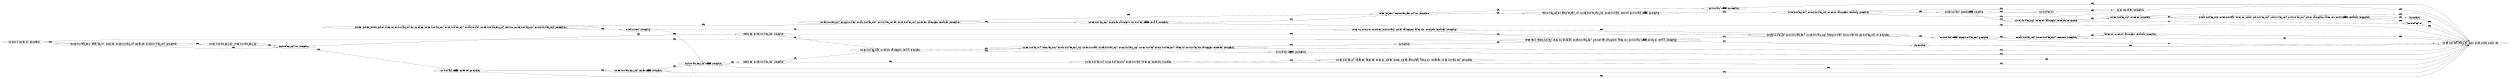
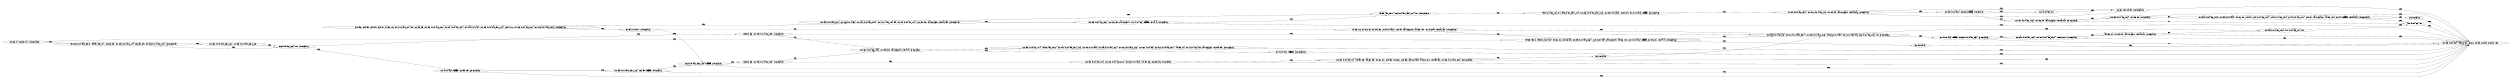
node "'mov dword [esp], 0xffffffff', 'jmp 0x80592d6',": removed
node "'mov eax, dword [esp+0x30]', 'mov dword [eax+0x4], 0x0',": added
node "'movzx ecx, dl', 'cmp ecx, 0x4', 'jne 0x8059250',": label "'movzx ecx, dl', 'cmp ecx, 0x4', 'jne 0x8059250'," -> "'retn ecx, dl', 'cmp ecx, 0x4', 'jne 0x8059250',"
node "'jmp 0x8059250',": removed
node "'jmp 0x805928f',": added
